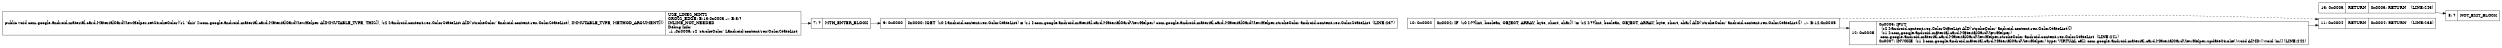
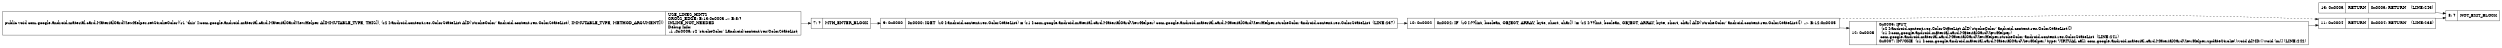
edge "11: 0x0004" -> "8: ?": added
edge "9: 0x0000" -> "10: 0x0002": added
